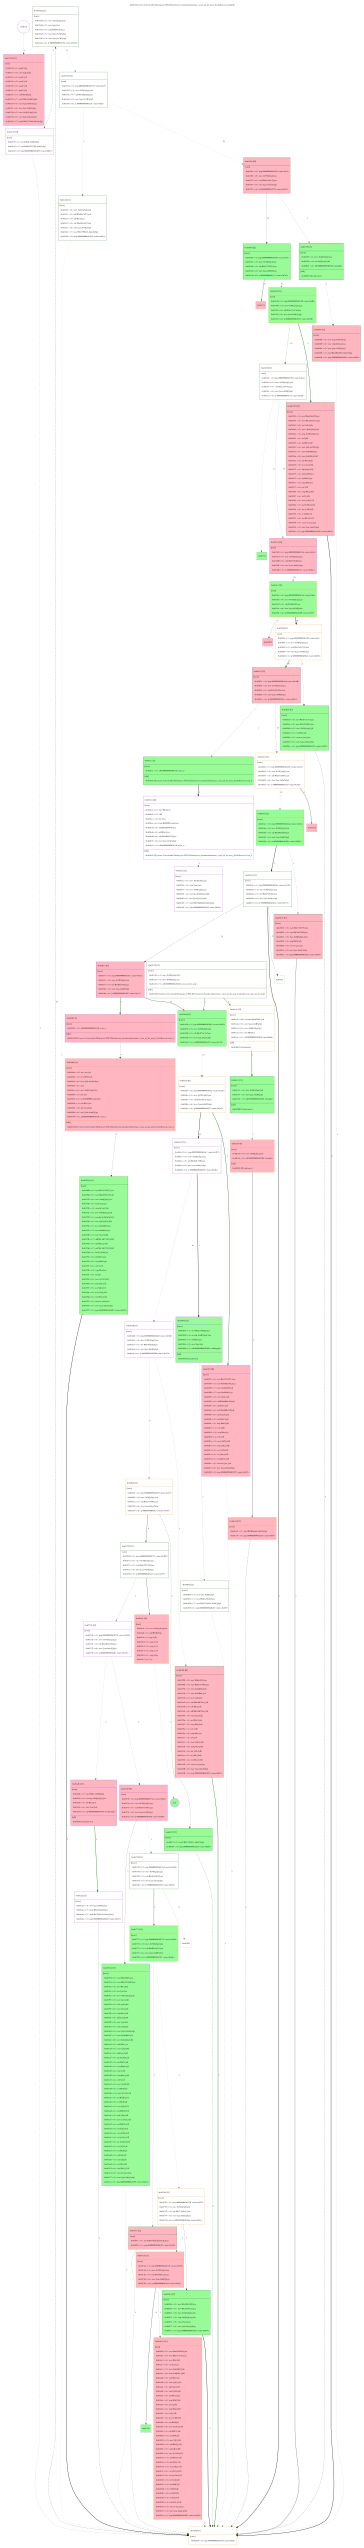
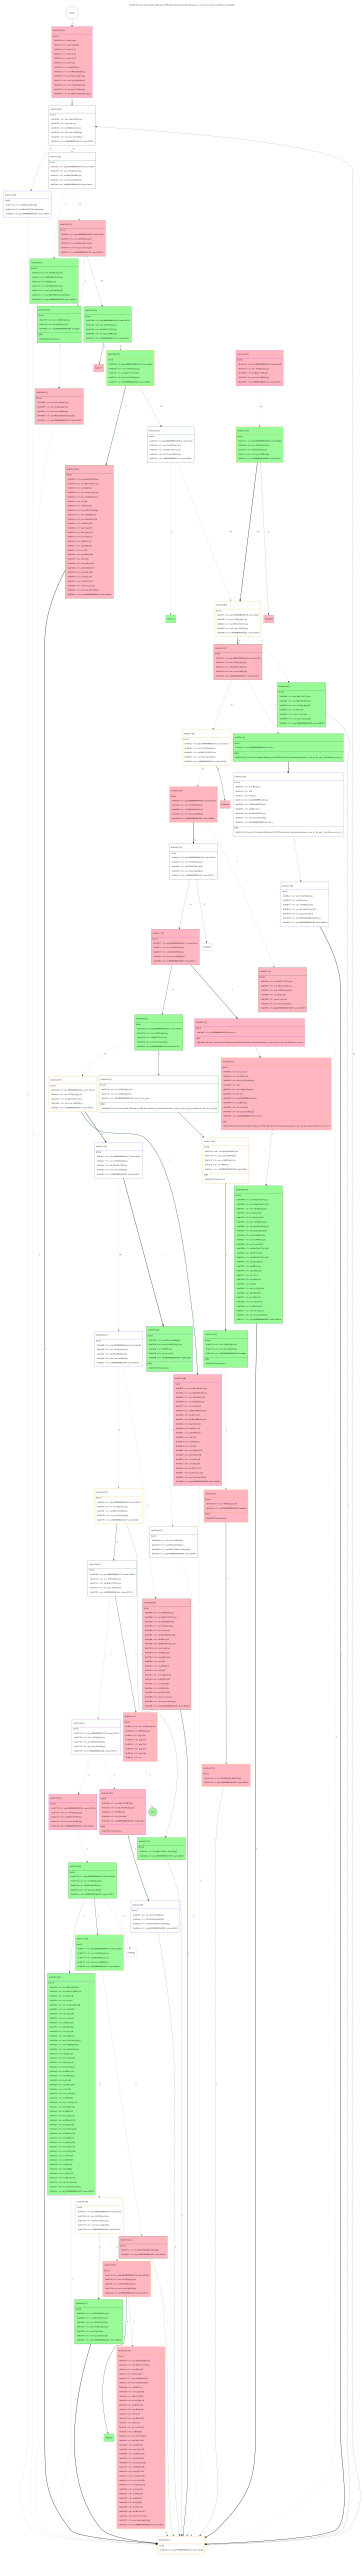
edge "0x401510 [45]" -> "0x40153d [23]": added, label "1"
node "0x401c0e [31]": fillcolor white -> palegreen
edge "0x4015af [25]" -> "0x4015c8 [25]": now "0x4015af [25]" -> "0x4015fa [25]"
node "0x401645 [25]": fillcolor palegreen -> lightpink
edge "0x401c2d [13]" -> "0x401690 [25]": reversed
edge "0x40165e [25]" -> "0x401d29 [5]": now "0x401bee [32]" -> "0x401d29 [5]"
edge "0x40181b [27]" -> "0x401d29 [5]": style bold -> dotted
node "0x401758 [25]": fillcolor white -> palegreen
edge "0x40173f [25]" -> "0x4019e0 [159]": now "0x401758 [25]" -> "0x4019e0 [159]"
